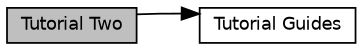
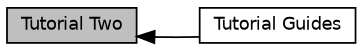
edge "Tutorial Two" -> "Tutorial Guides": reversed
